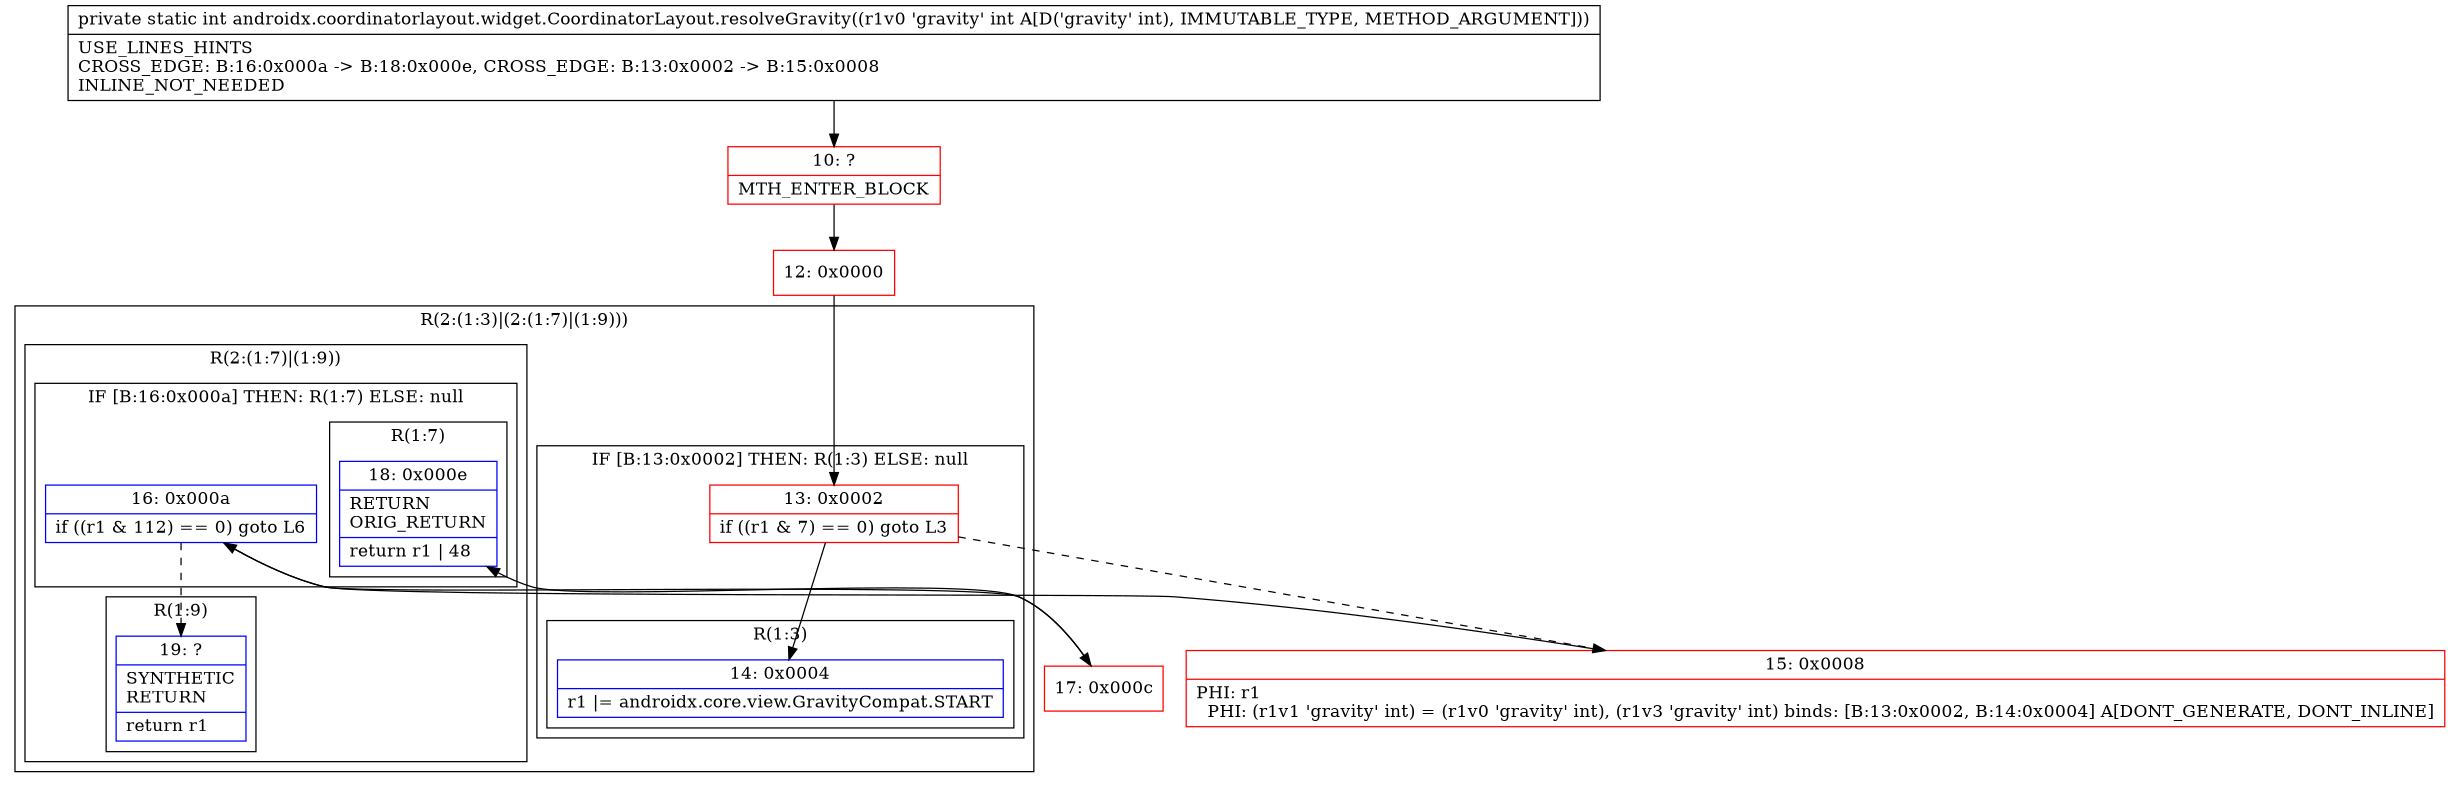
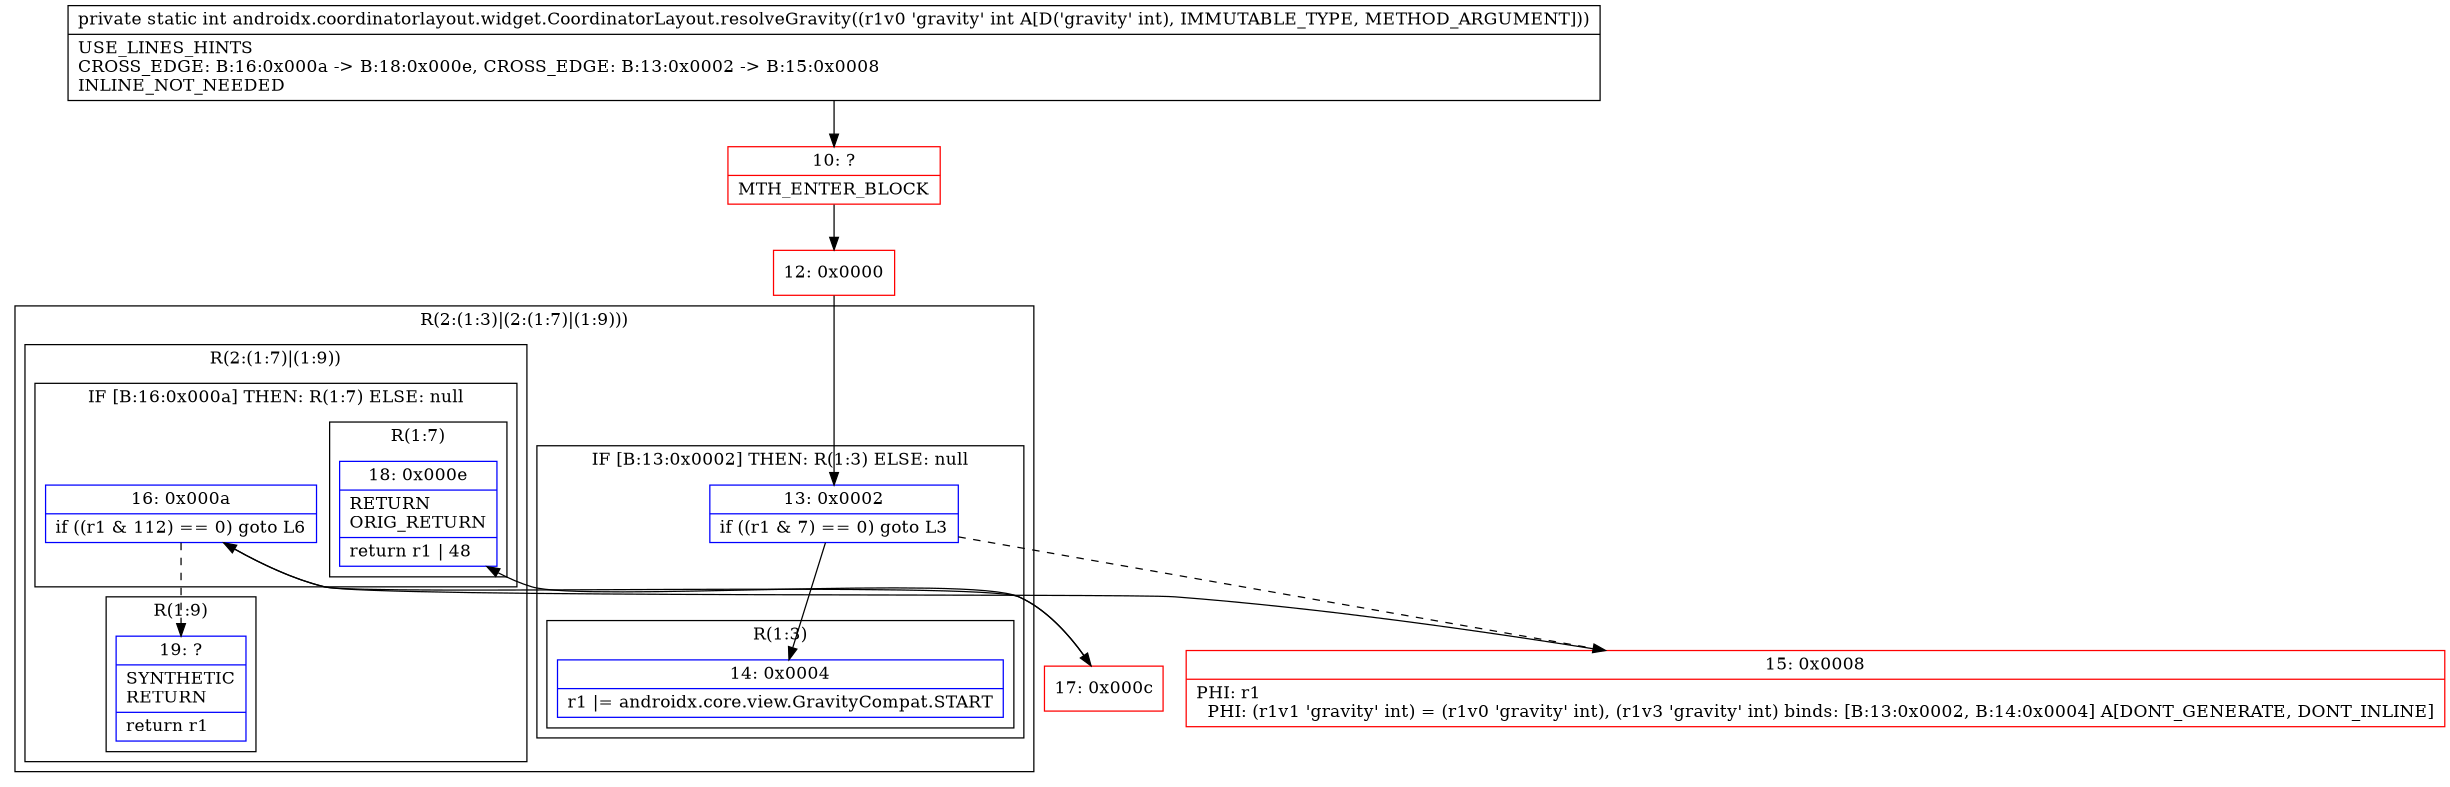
node "13: 0x0002": color red -> blue
